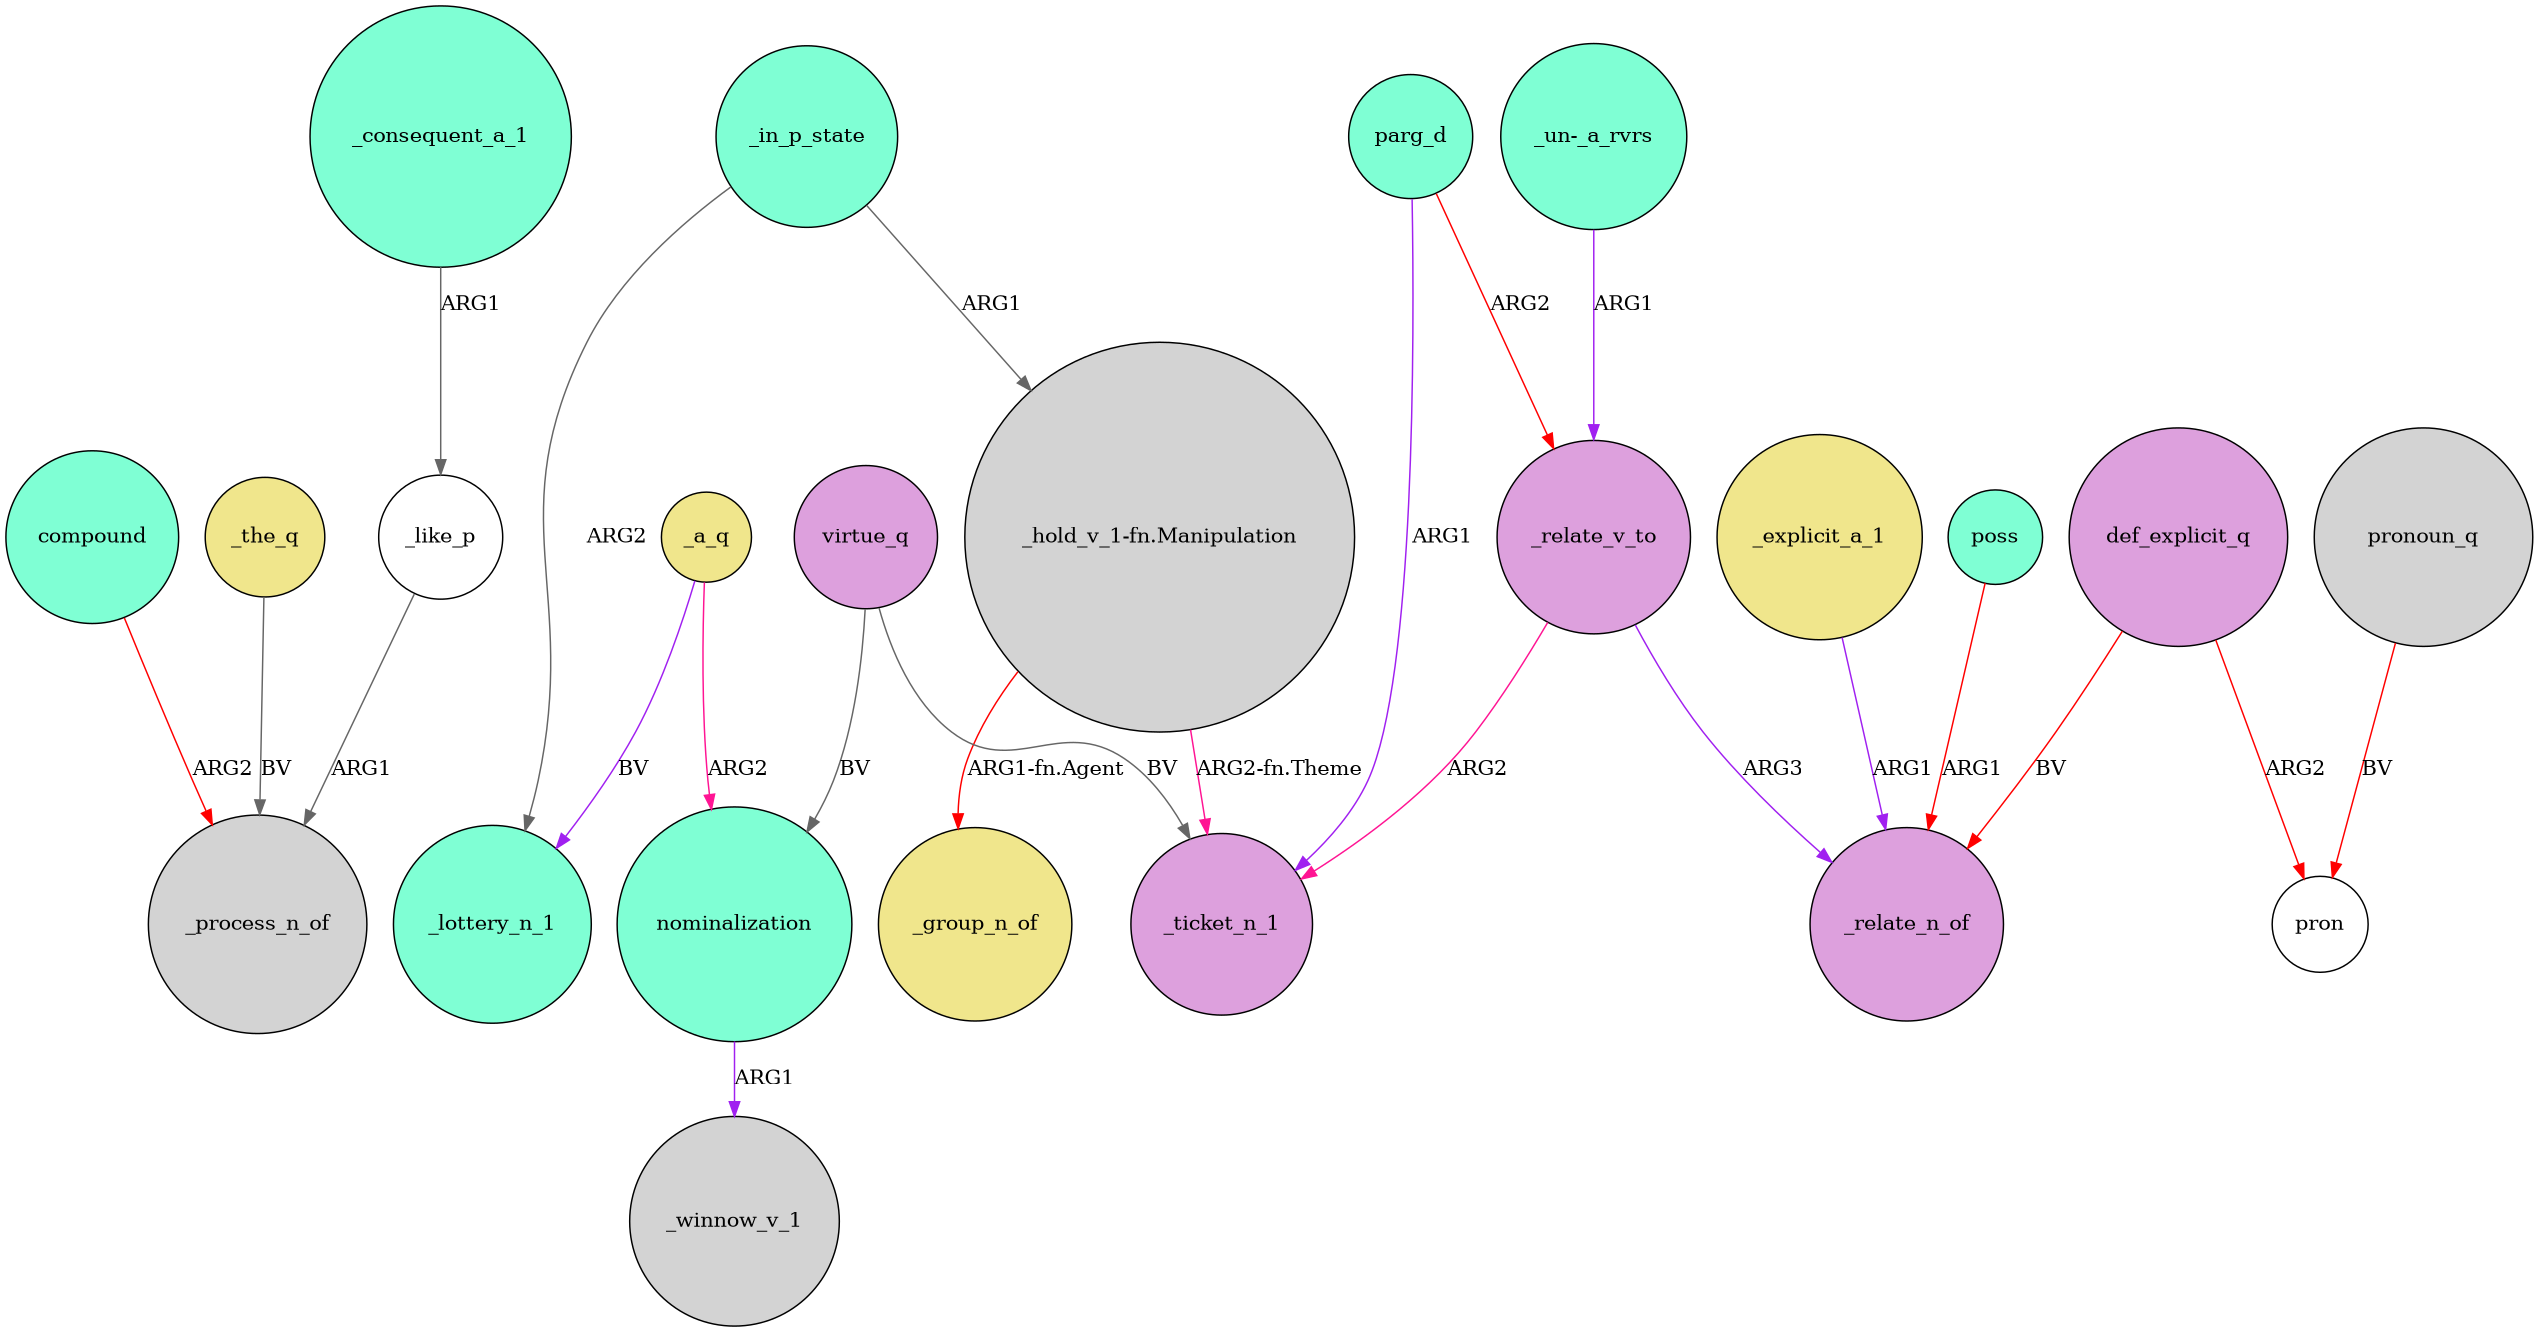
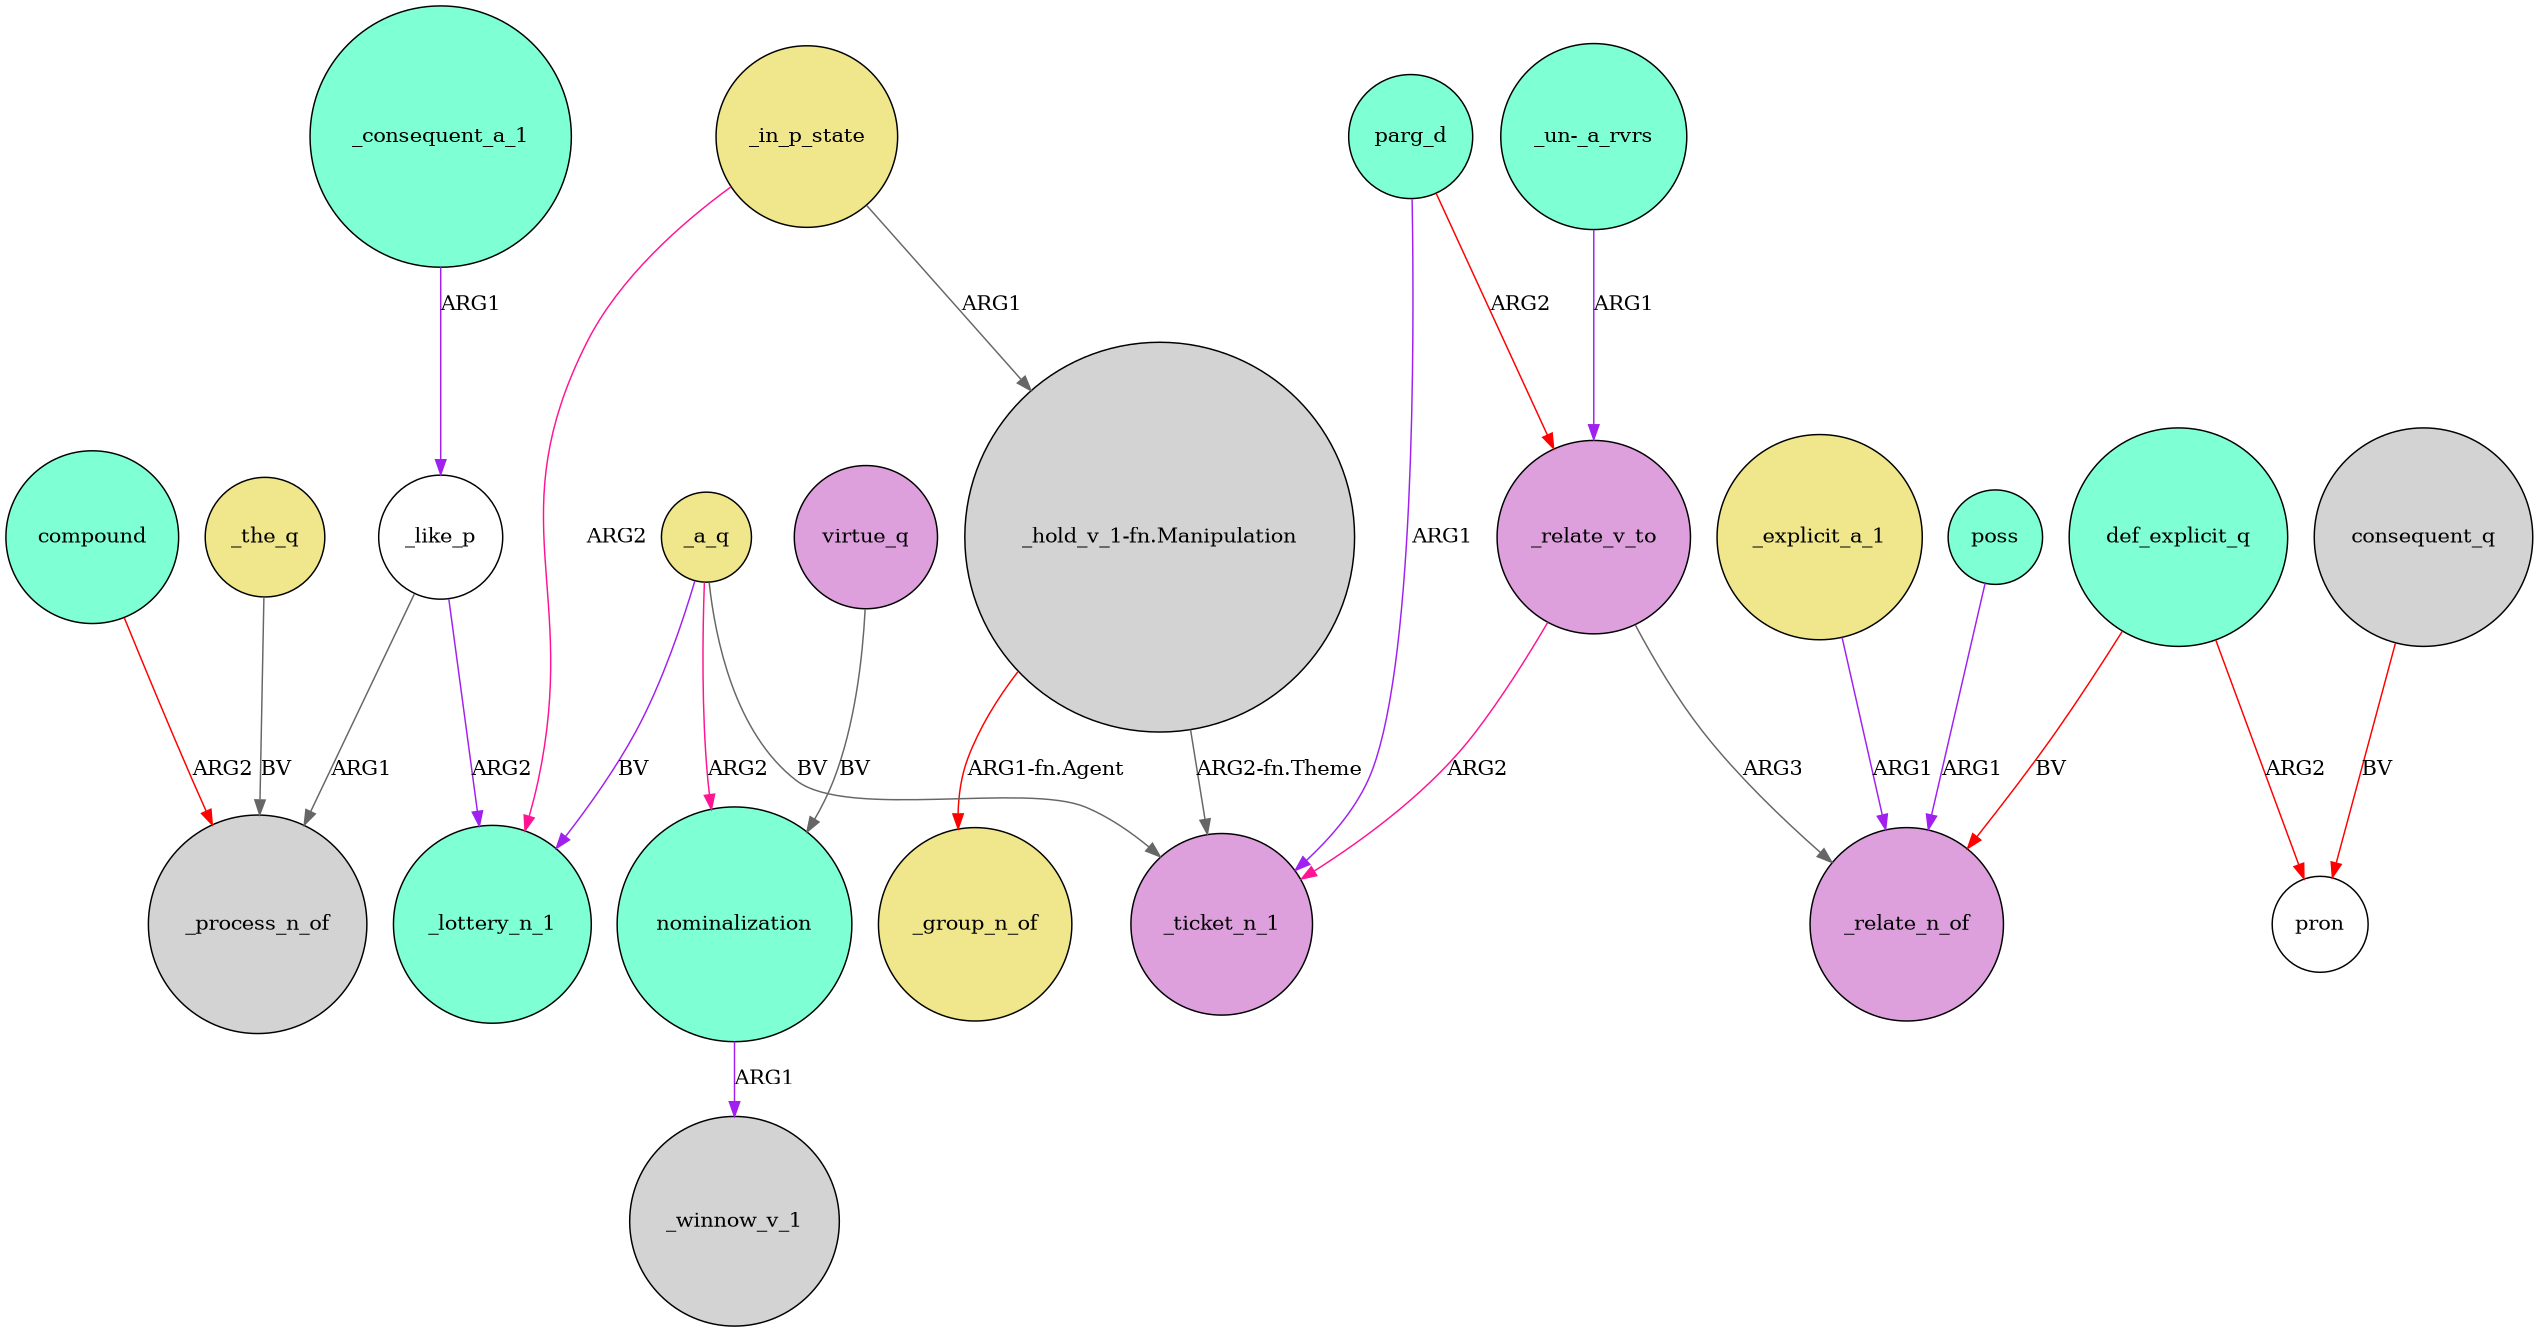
node "_in_p_state": fillcolor aquamarine -> khaki
edge "_consequent_a_1" -> "_like_p": color gray40 -> purple
edge "_in_p_state" -> "_lottery_n_1": color gray40 -> deeppink
node "def_explicit_q": fillcolor plum -> aquamarine
node "pronoun_q": label "pronoun_q" -> "consequent_q"
edge "poss" -> "_relate_n_of": color red -> purple
edge "_like_p" -> "_lottery_n_1": added, label "ARG2"
edge "_relate_v_to" -> "_relate_n_of": color purple -> gray40
edge "virtue_q" -> "_ticket_n_1": now "_a_q" -> "_ticket_n_1"
edge "_hold_v_1-fn.Manipulation" -> "_ticket_n_1": color deeppink -> gray40
